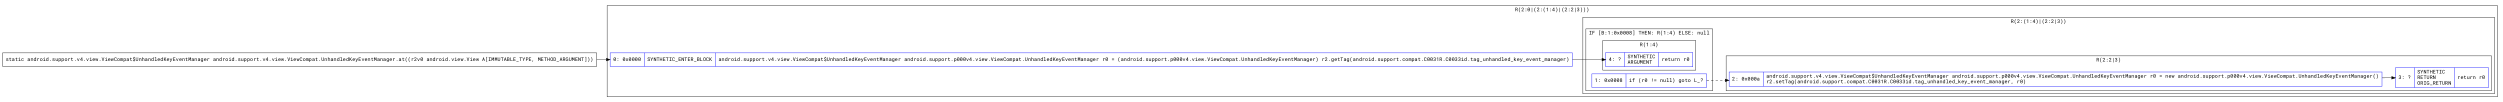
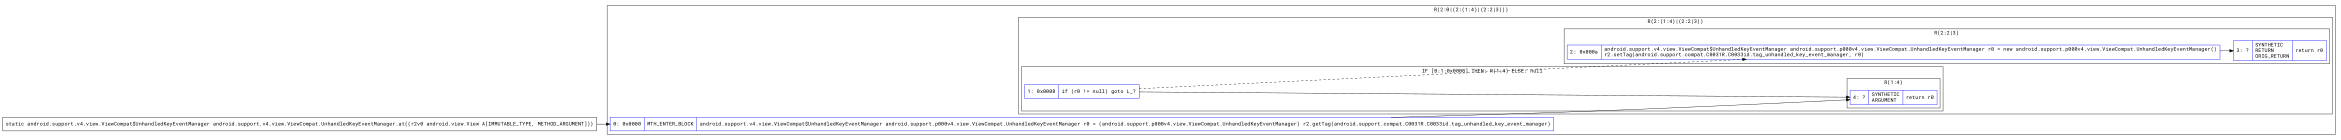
node "0: 0x0000": text "SYNTHETIC_ENTER_BLOCK" -> "MTH_ENTER_BLOCK"
edge "1: 0x0008" -> "4: ?": added
